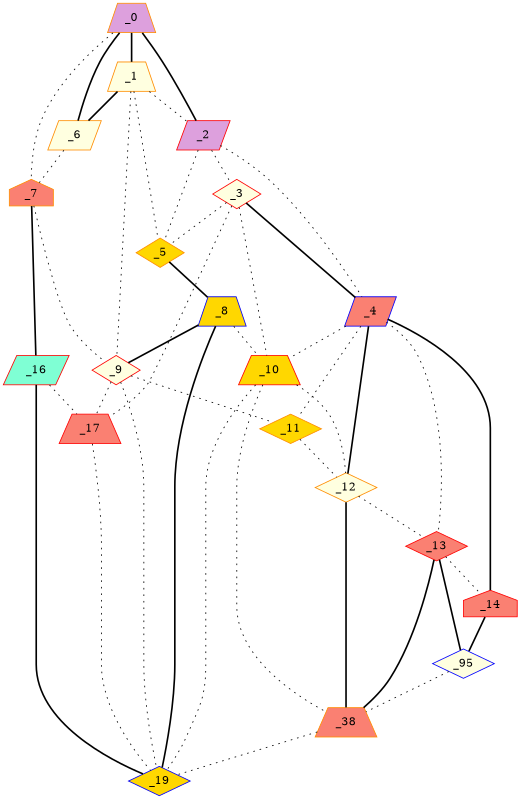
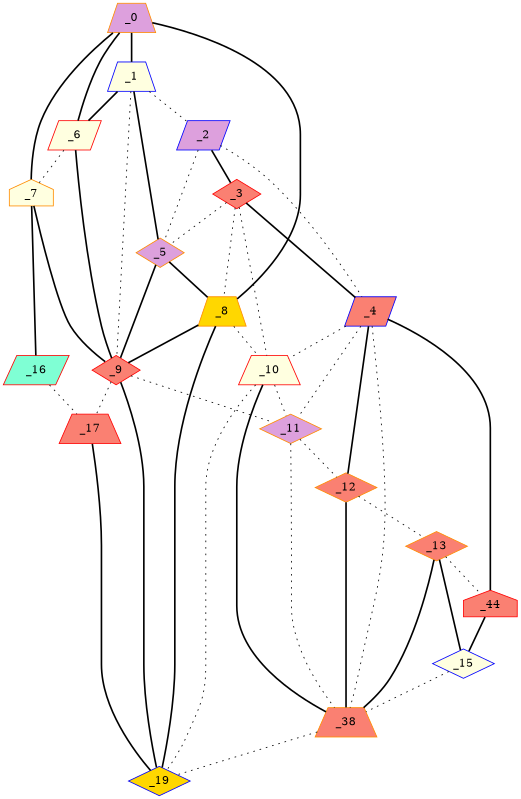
edge "_0" -- "_2": now "_0" -- "_8"
node "_1": color darkorange -> blue
edge "_0" -- "_7": style dotted -> bold
node "_6": color darkorange -> red
node "_2": color red -> blue
edge "_1" -- "_5": style dotted -> bold
edge "_2" -- "_3": style dotted -> bold
node "_7": fillcolor salmon -> lightyellow
node "_3": fillcolor lightyellow -> salmon
node "_5": fillcolor gold -> plum
edge "_6" -- "_9": added
edge "_7" -- "_9": style dotted -> bold
edge "_5" -- "_9": added
node "_8": color blue -> darkorange
edge "_3" -- "_17": now "_3" -- "_8"
node "_9": fillcolor lightyellow -> salmon
node "_10": fillcolor gold -> lightyellow
edge "_4" -- "_13": now "_4" -- "_38"
edge "_10" -- "_12": now "_10" -- "_11"
node "_11": fillcolor gold -> plum
node "_12": fillcolor lightyellow -> salmon
node "_13": color red -> darkorange
edge "_10" -- "_38": style dotted -> bold
edge "_9" -- "_19": style dotted -> bold
edge "_11" -- "_38": added
edge "_16" -- "_19": removed
node "_14": label "_14" -> "_44"
edge "_17" -- "_19": style dotted -> bold
node "_95": label "_95" -> "_15"
